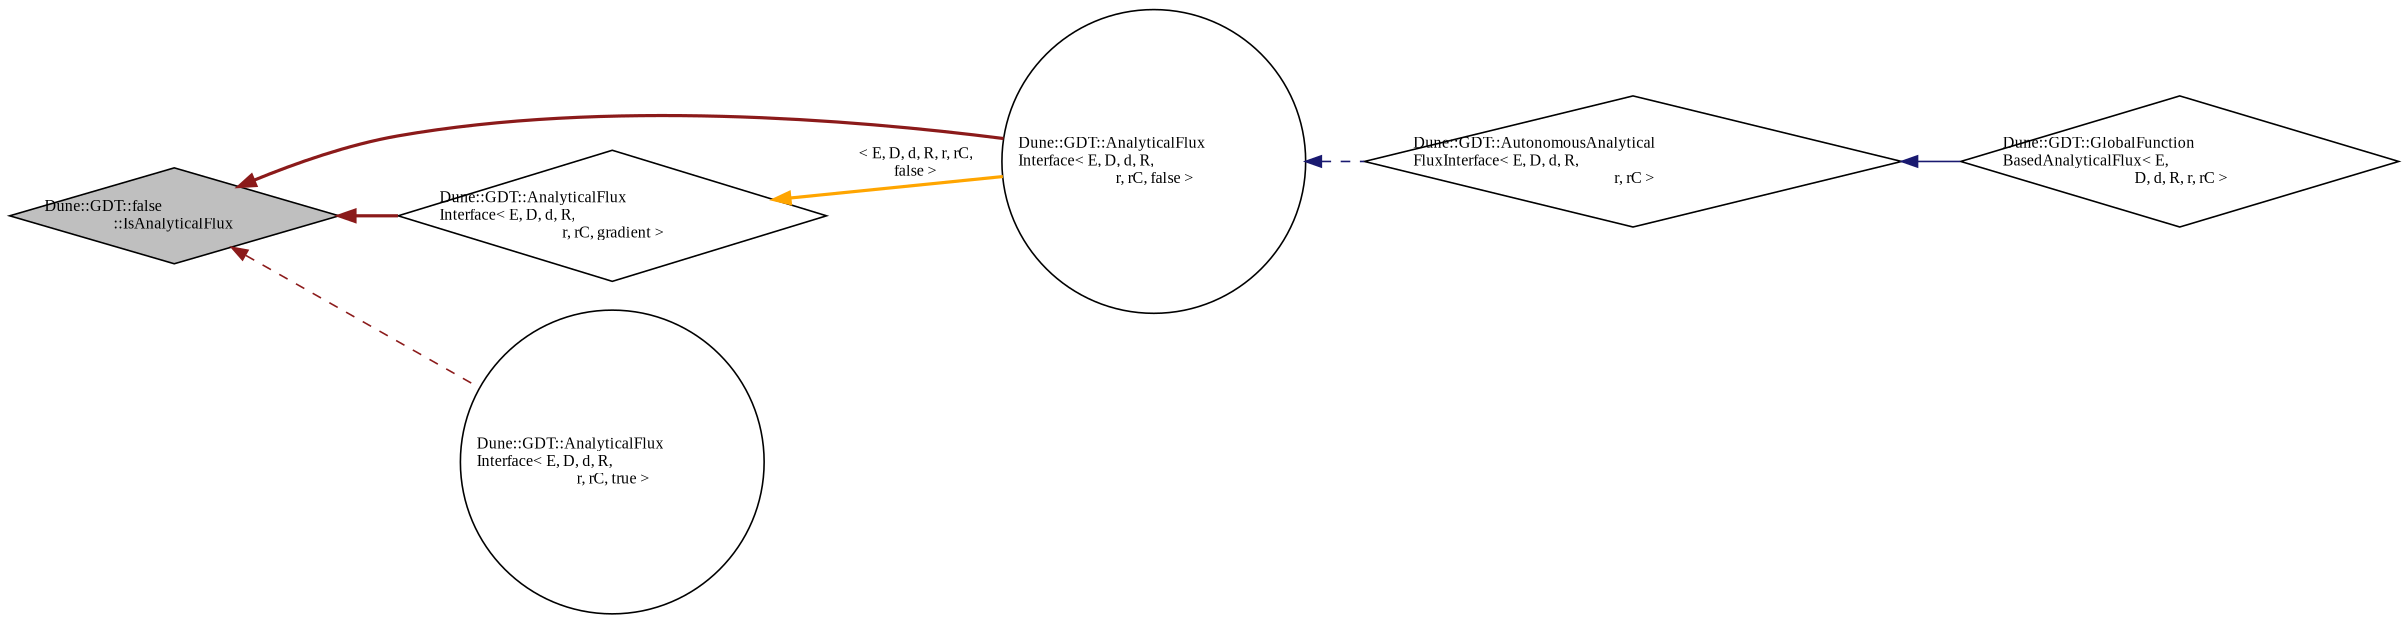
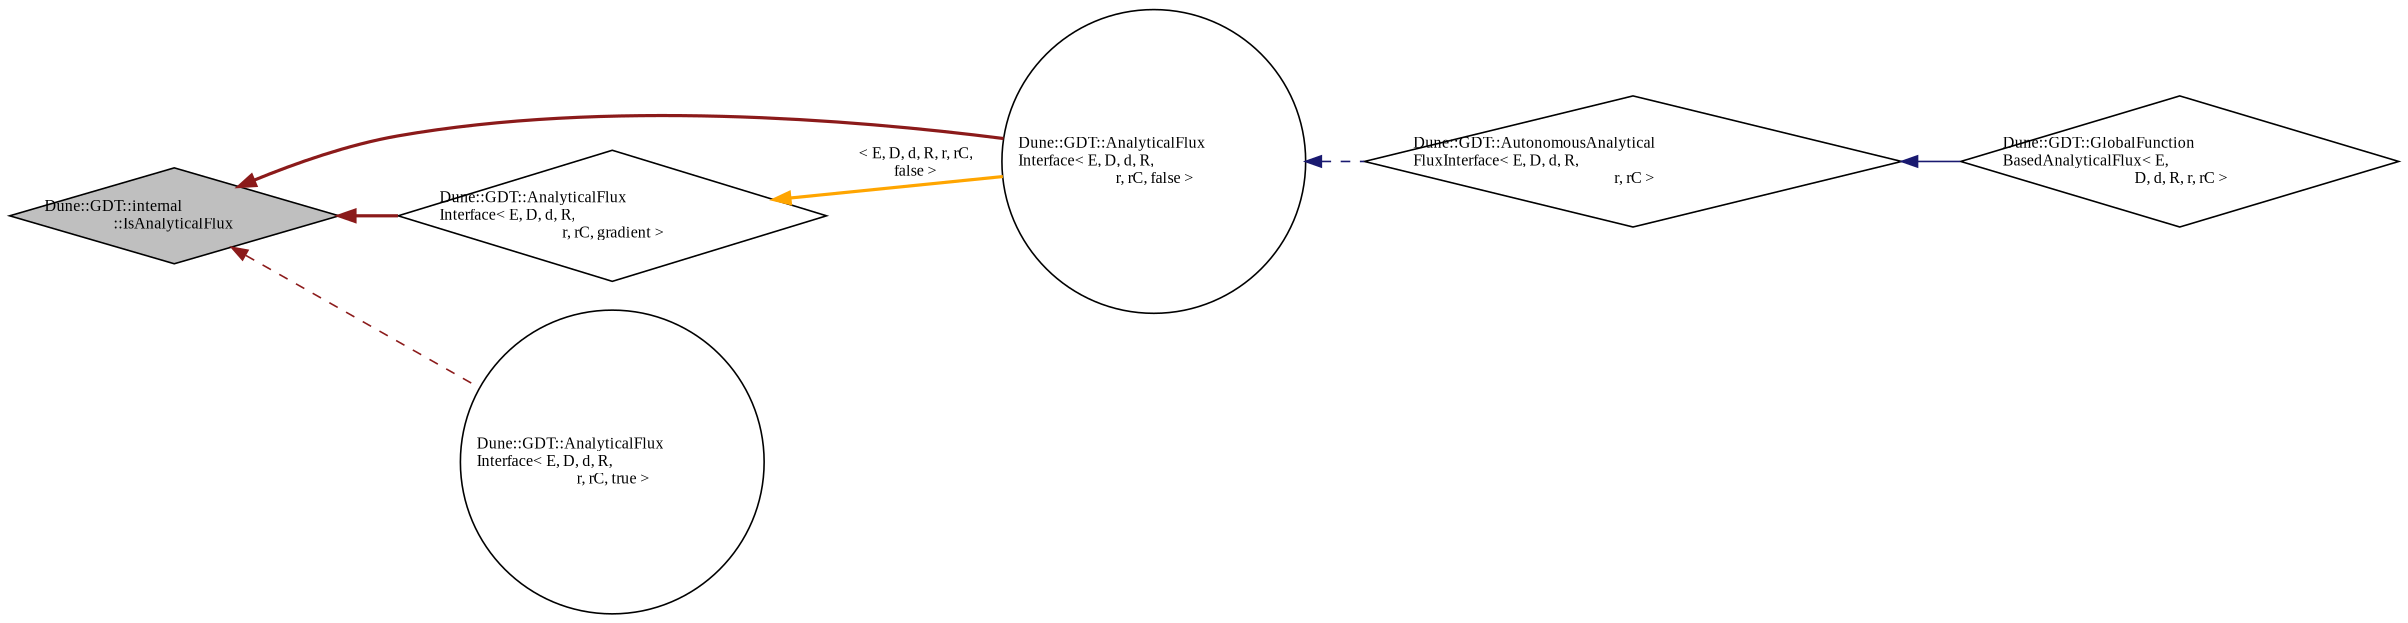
node "Dune::GDT::false ::IsAnalyticalFlux": label "Dune::GDT::false ::IsAnalyticalFlux" -> "Dune::GDT::internal ::IsAnalyticalFlux"
